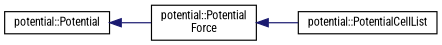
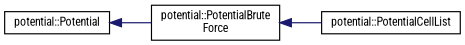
node "potential::Potential Force": label "potential::Potential Force" -> "potential::PotentialBrute Force"
